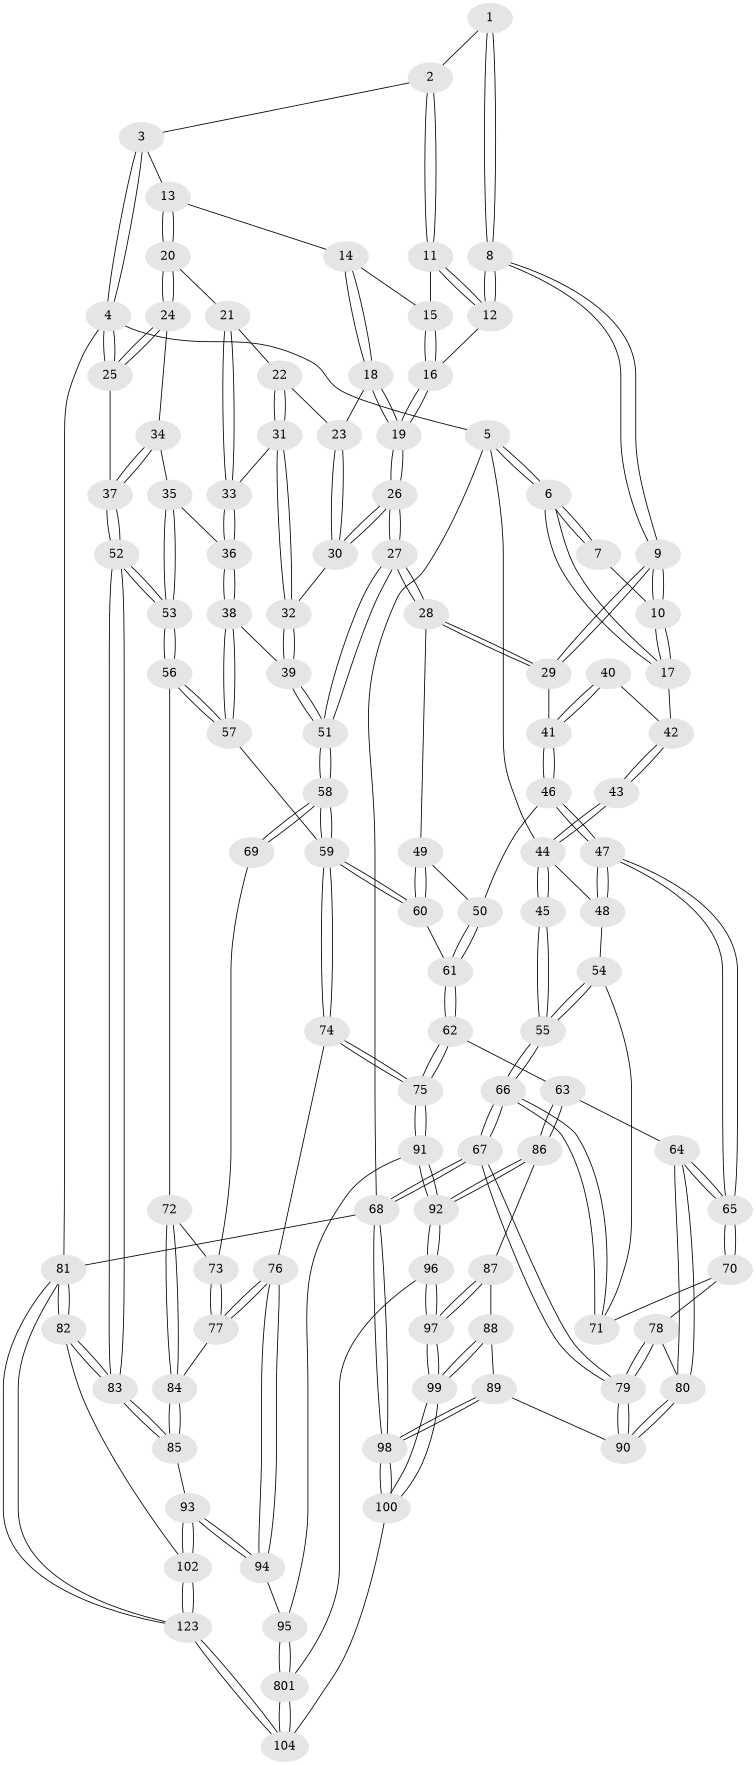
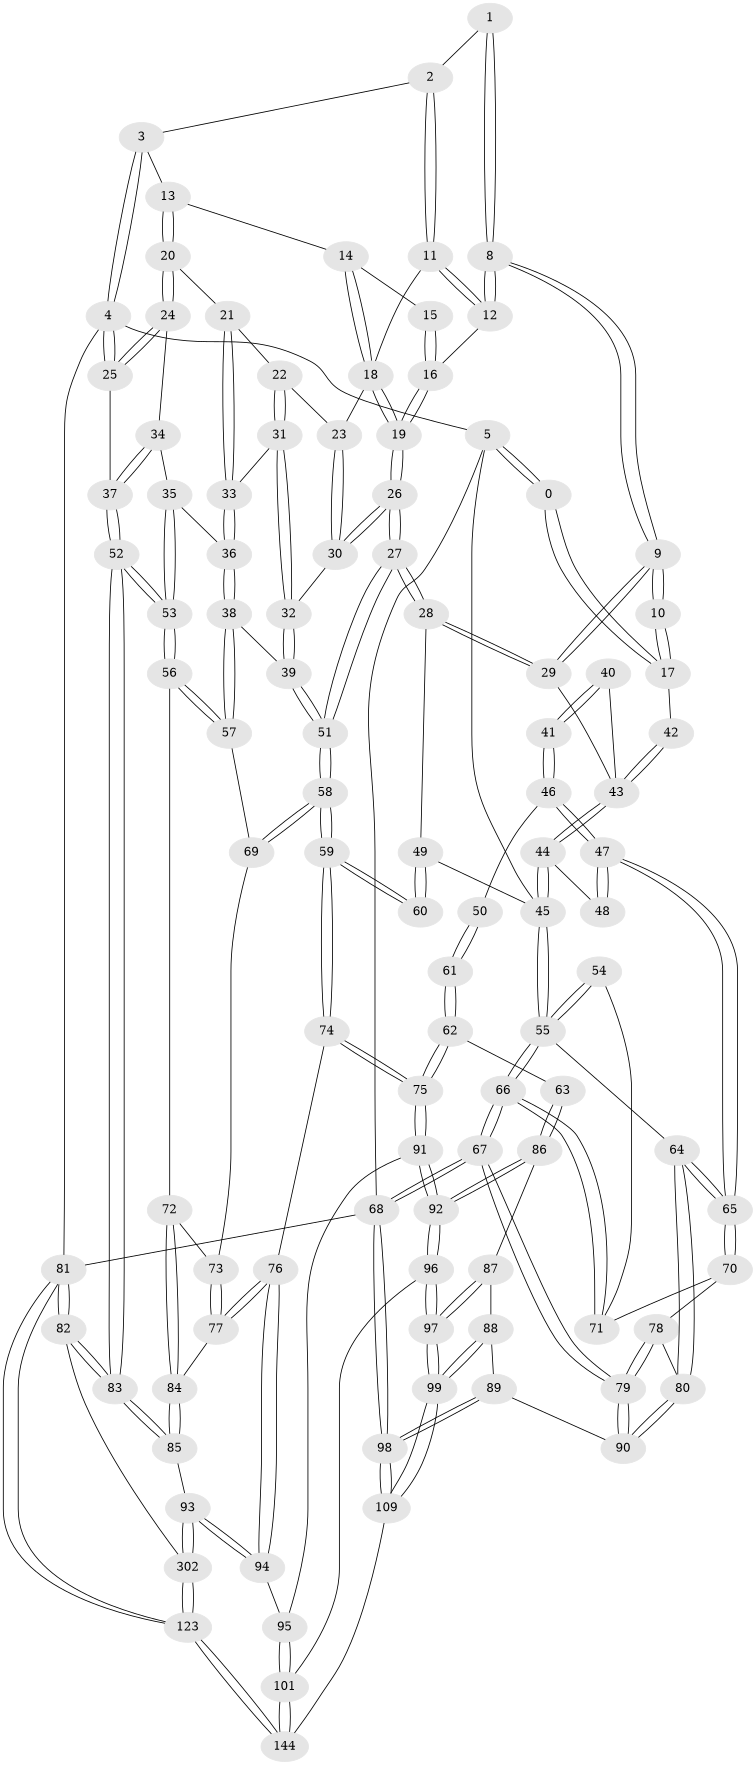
edge "11" -- "15": now "11" -- "18"
node "6": label "6" -> "0"
node "7": removed
edge "5" -- "44": now "5" -- "45"
edge "29" -- "41": now "29" -- "43"
edge "40" -- "42": now "40" -- "43"
edge "57" -- "59": now "57" -- "69"
edge "49" -- "50": now "49" -- "45"
edge "60" -- "61": removed
edge "48" -- "54": removed
edge "63" -- "64": now "55" -- "64"
node "100": label "100" -> "109"
node "102": label "102" -> "302"
node "801": label "801" -> "101"
node "104": label "104" -> "144"
